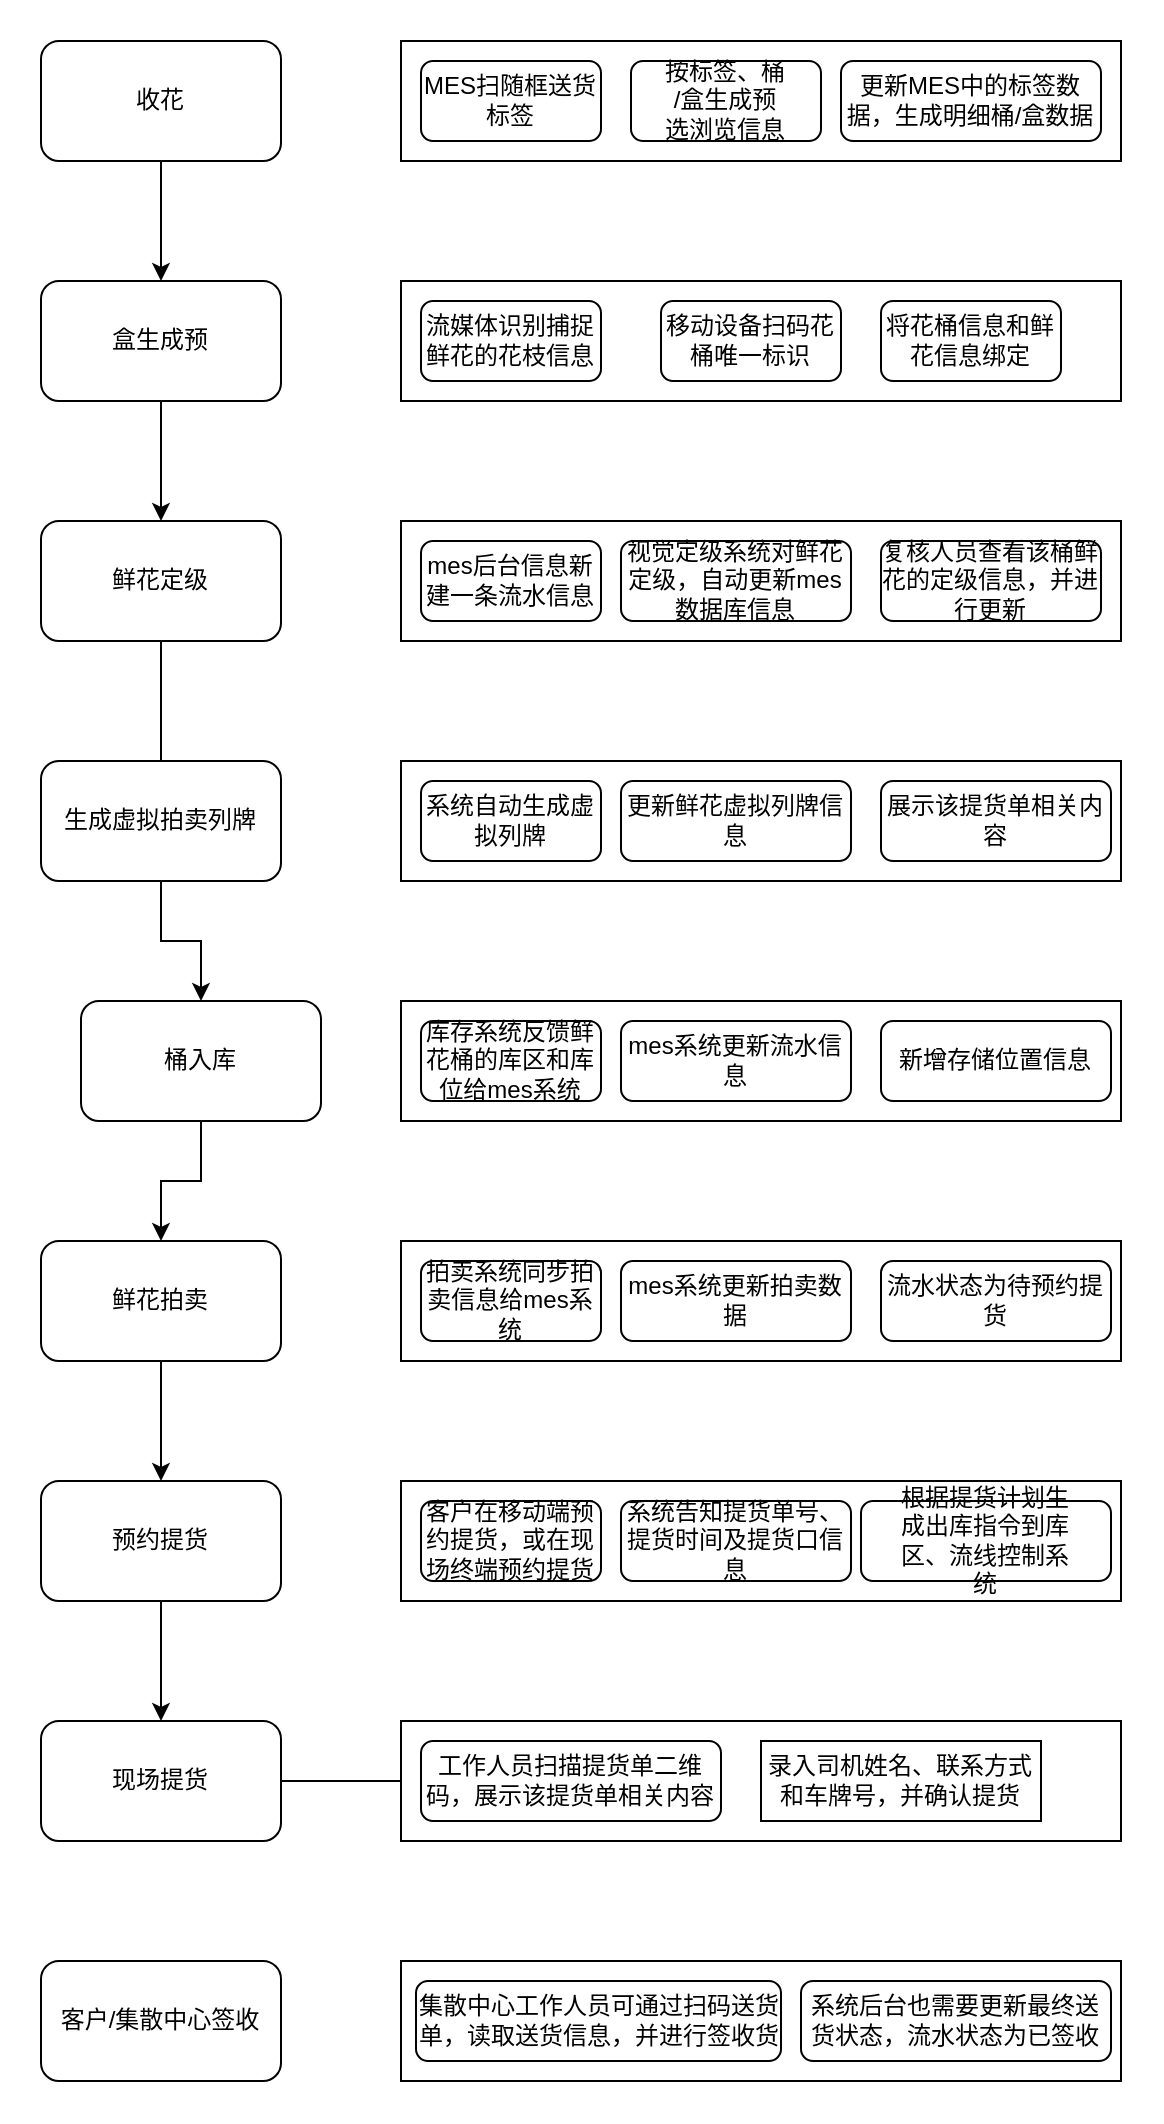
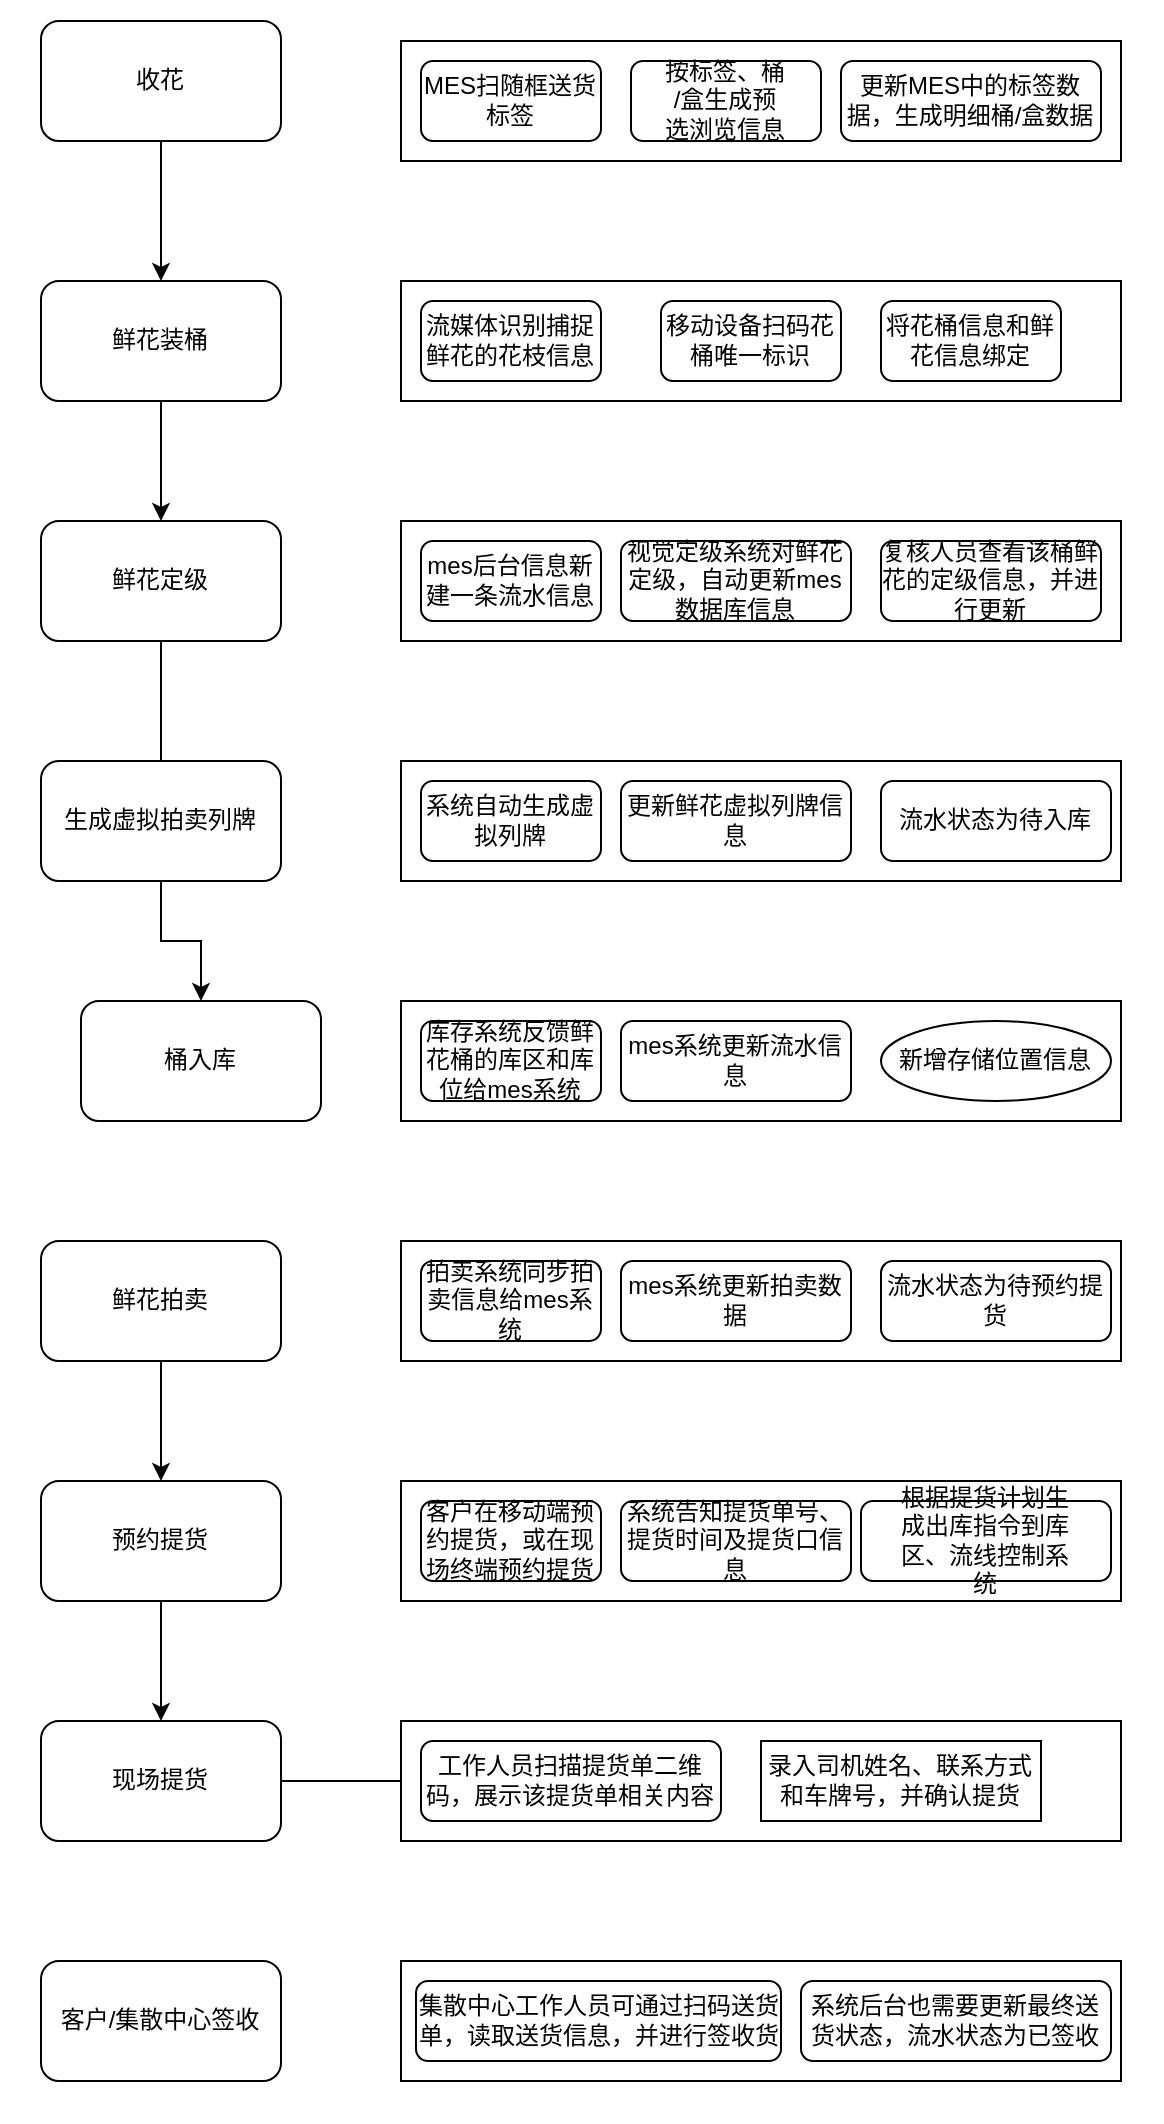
node "收花": moved (161, 101) -> (161, 81)
node "盒生成预": label "盒生成预" -> "鲜花装桶"
node "展示该提货单相关内容": label "展示该提货单相关内容" -> "流水状态为待入库"
node "新增存储位置信息": shape rounded rectangle -> ellipse
edge "桶入库" -> "鲜花拍卖": removed
